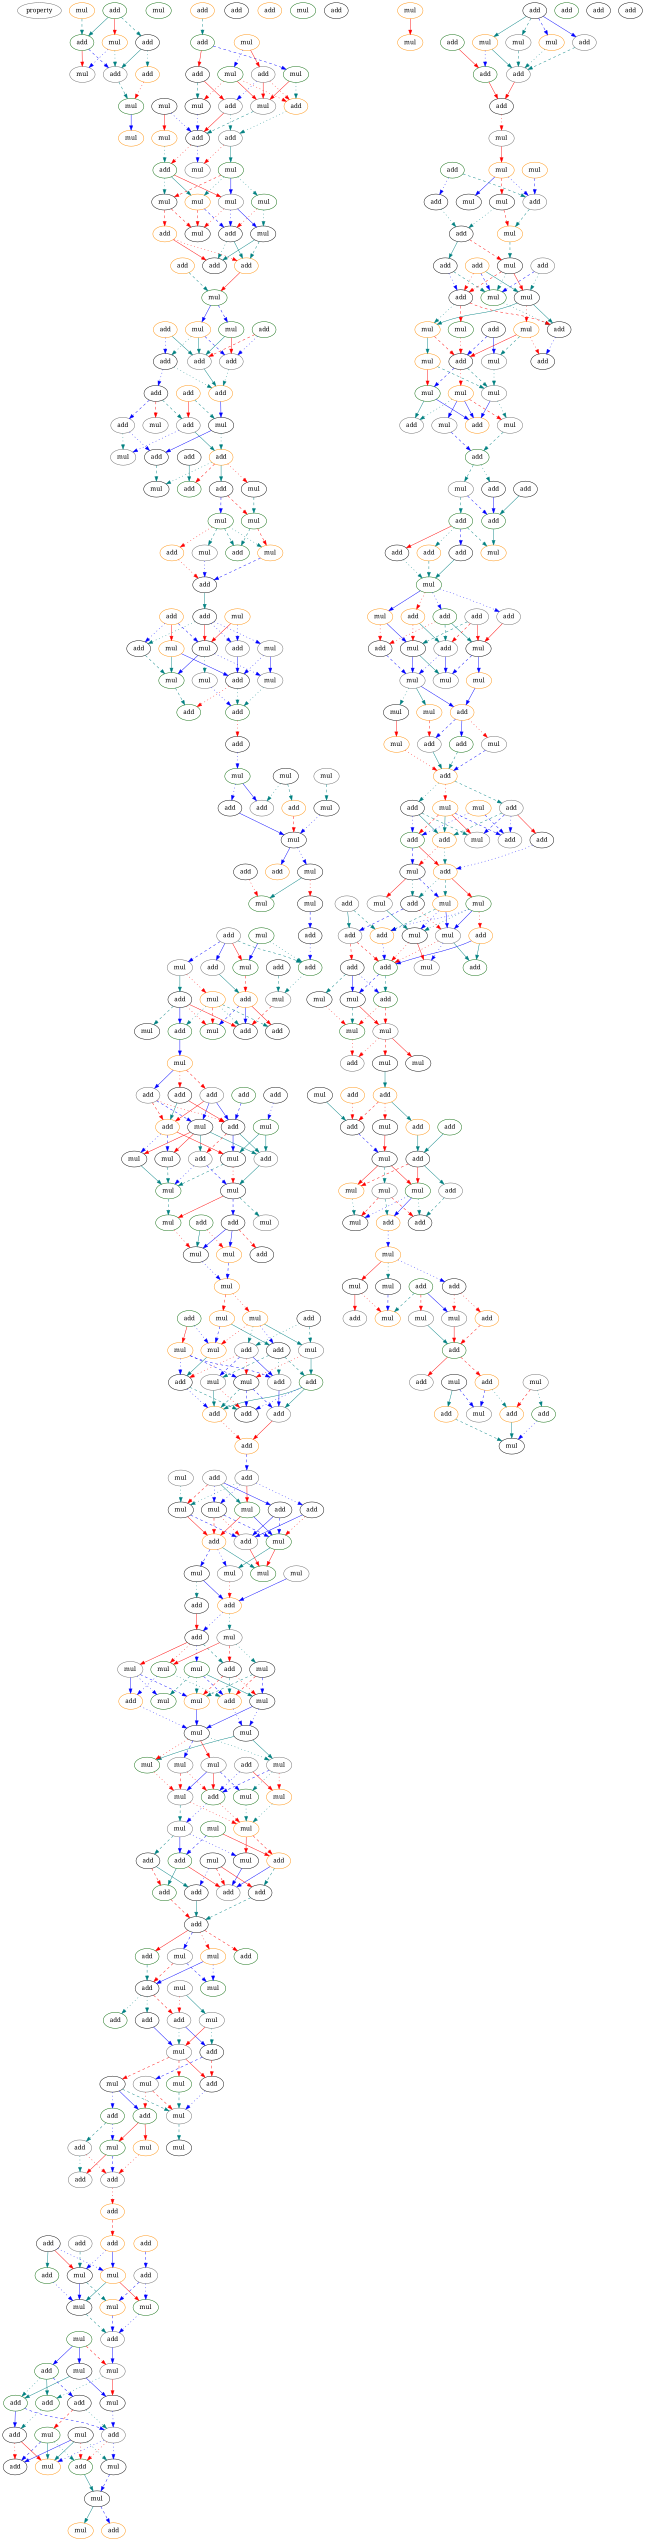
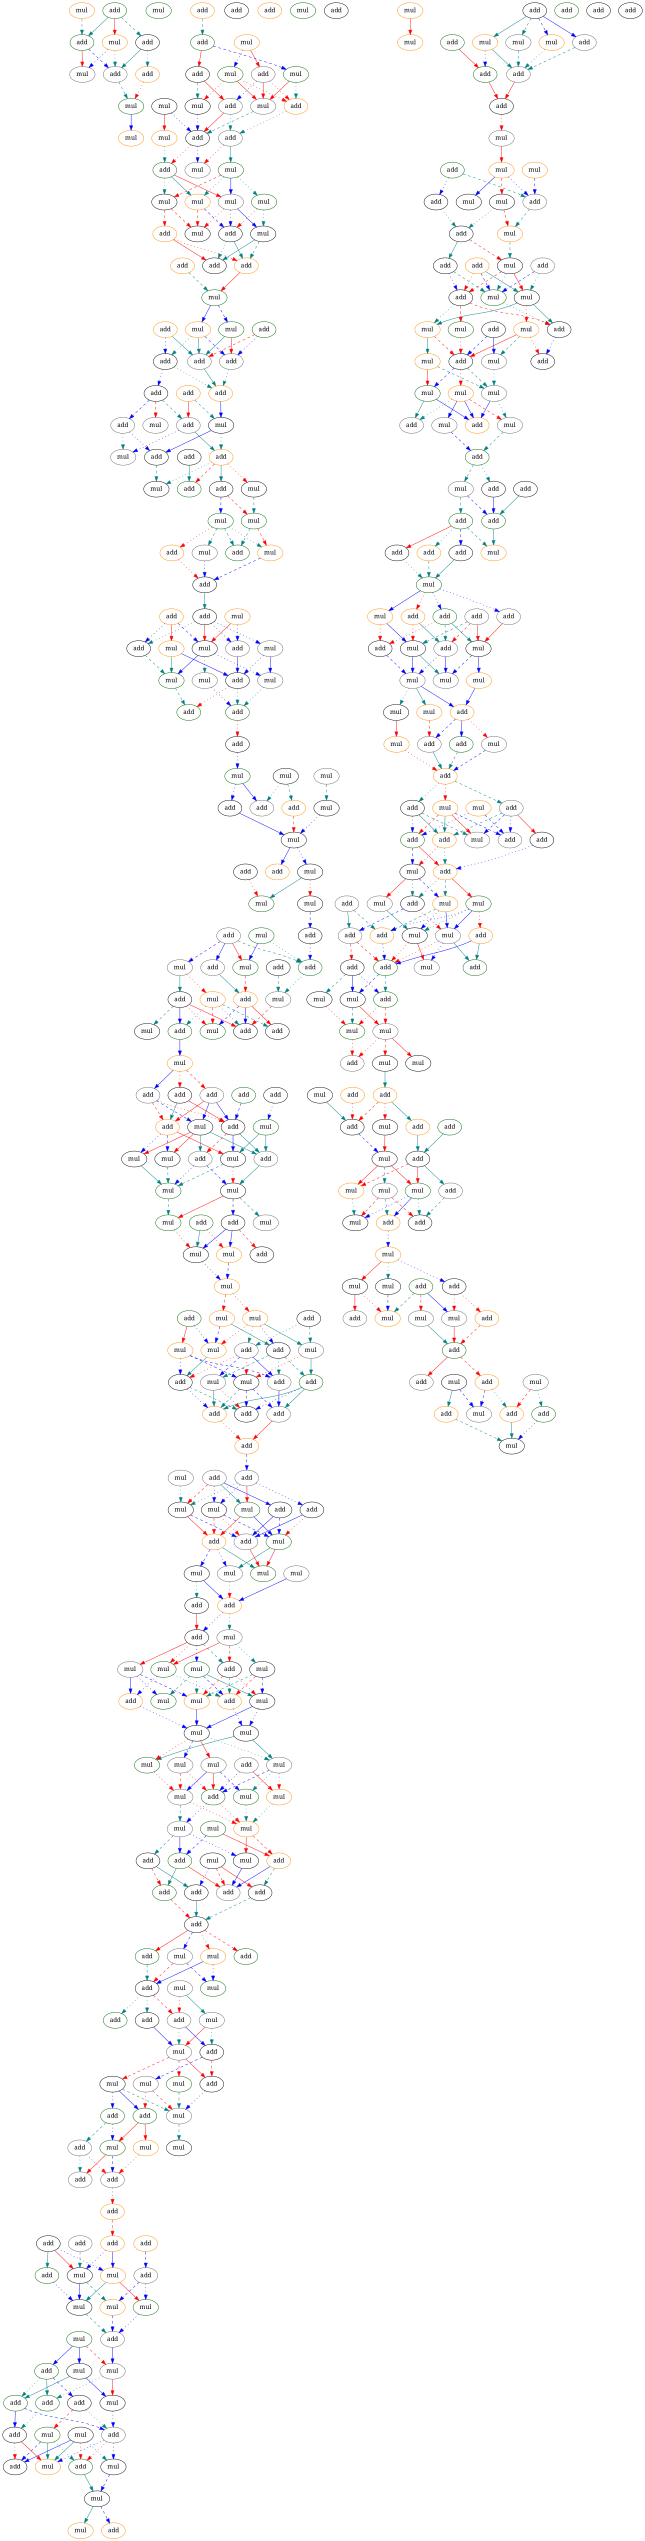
node "property": removed
